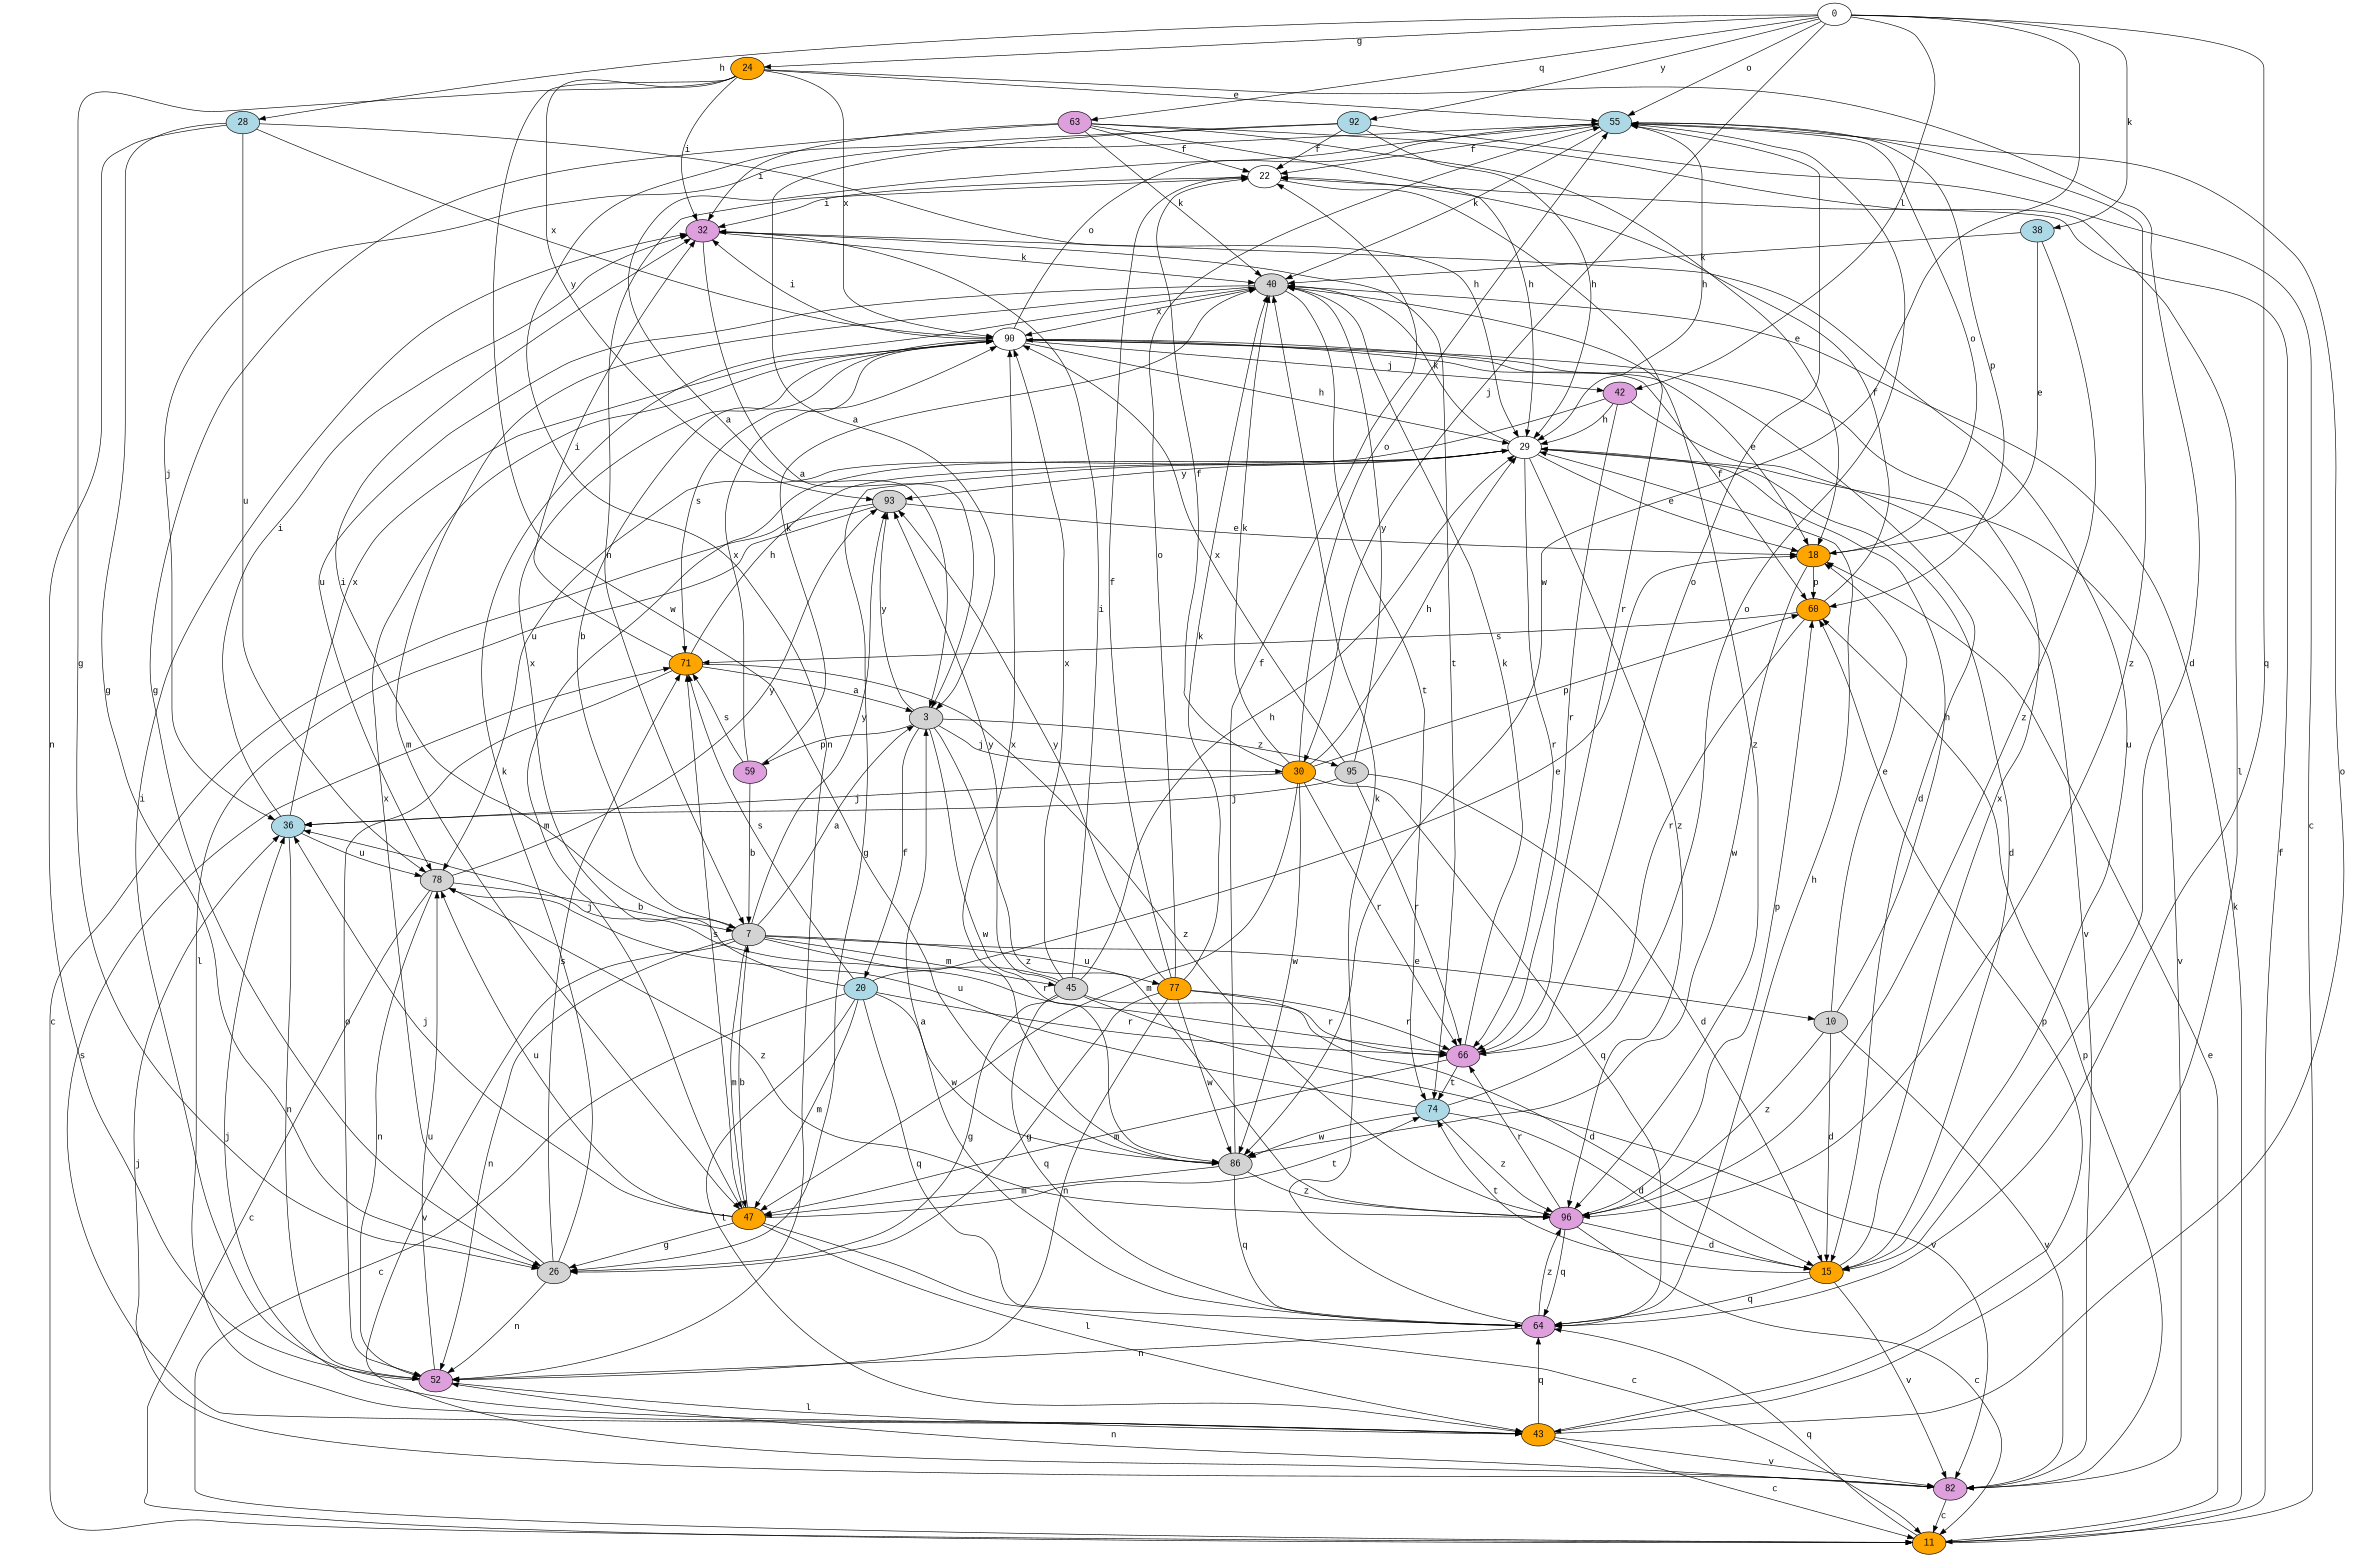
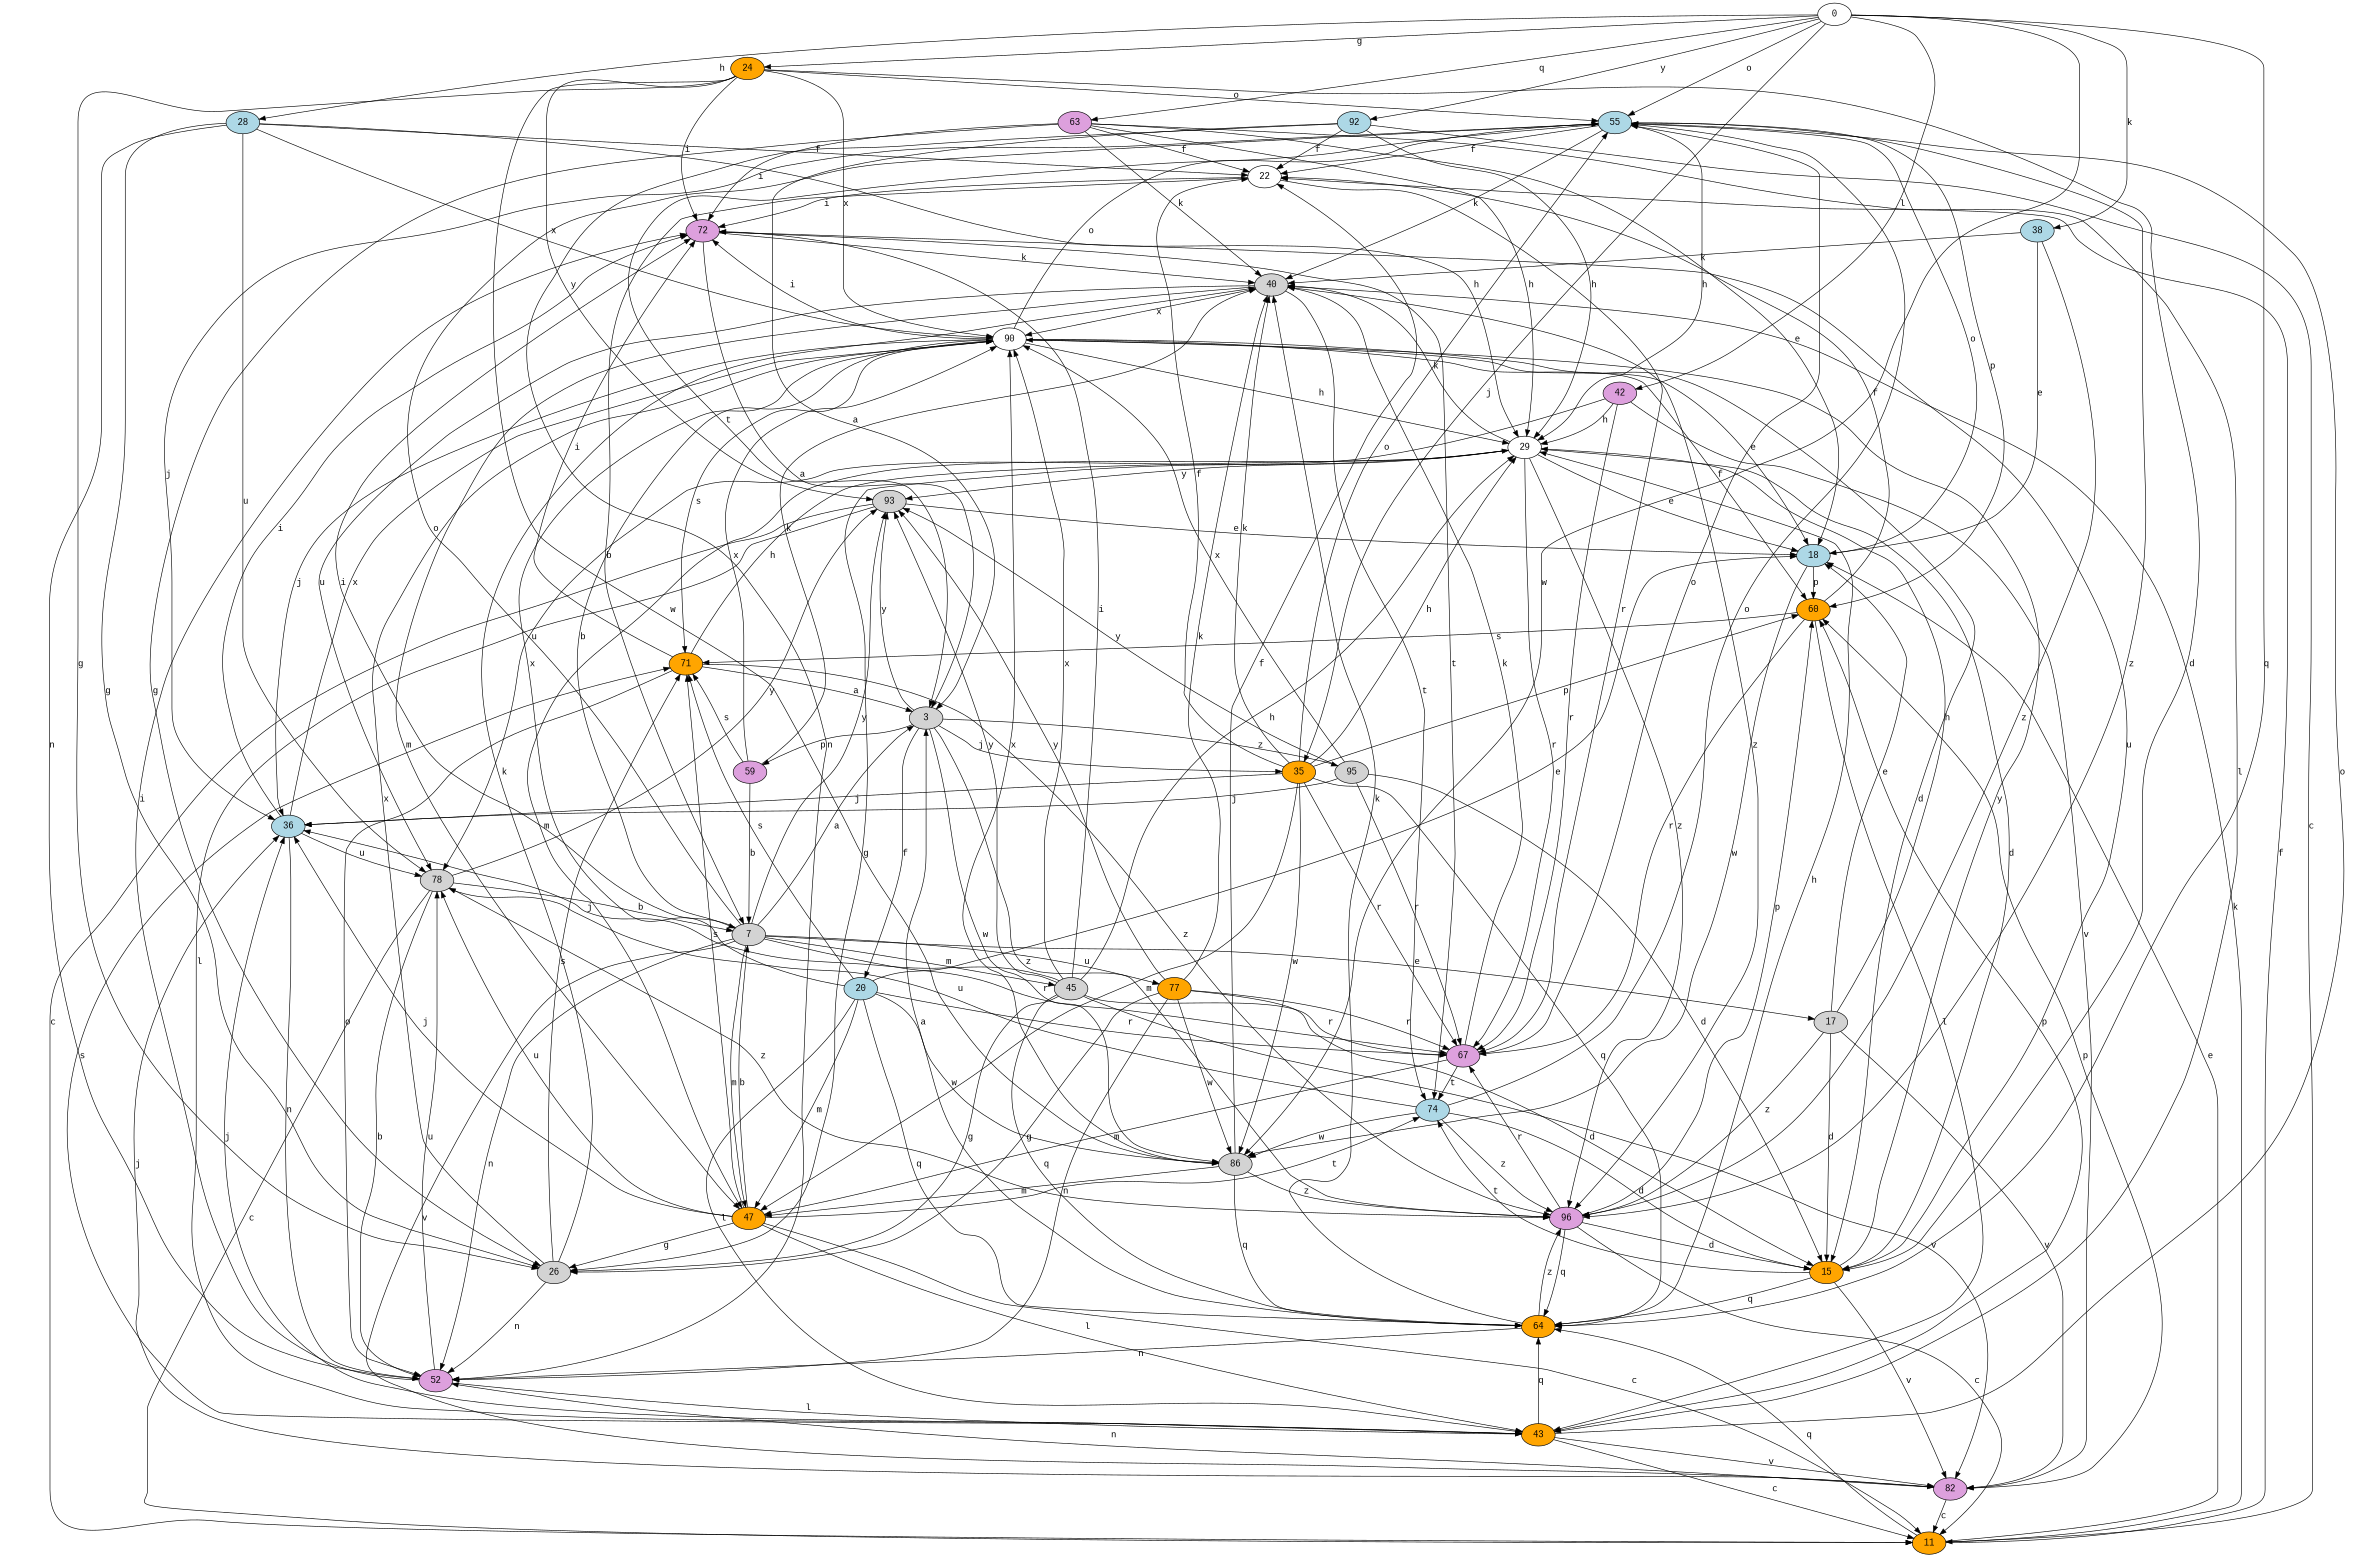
edge "24" -> "55": label "e" -> "o"
node "32": label "32" -> "72"
edge "90" -> "42": now "90" -> "36"
edge "77" -> "55": now "7" -> "55"
edge "55" -> "3": label "a" -> "t"
edge "95" -> "40": now "95" -> "93"
edge "77" -> "22": now "28" -> "22"
edge "22" -> "7": label "n" -> "b"
node "18": fillcolor orange -> lightblue
node "30": label "30" -> "35"
edge "15" -> "90": label "x" -> "y"
edge "29" -> "82": removed, label "v"
node "10": label "10" -> "17"
node "66": label "66" -> "67"
edge "78" -> "52": label "n" -> "b"
edge "60" -> "43": added, label "l"
node "64": fillcolor plum -> orange
edge "20" -> "11": removed, label "c"
